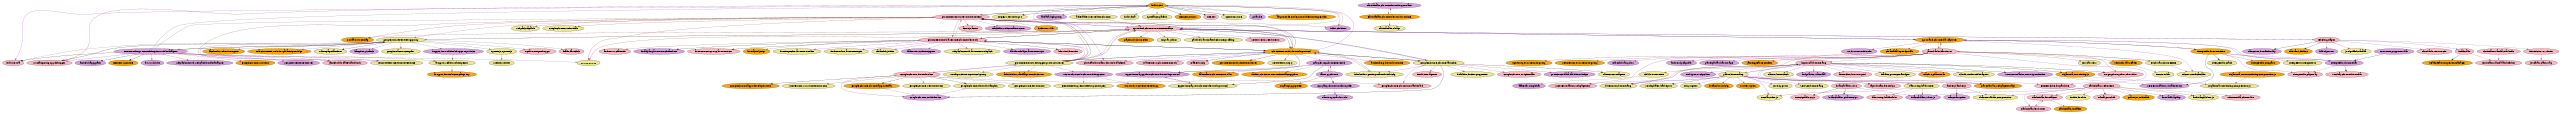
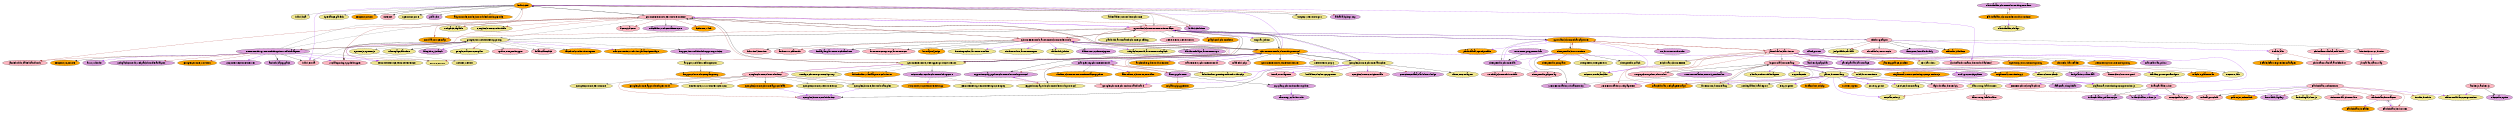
edge "RemoteDebug/remotedebug-ios-webkit-adapter" -> "artygus/webkit-webinspector": removed
node "occ/TraceKit": added
